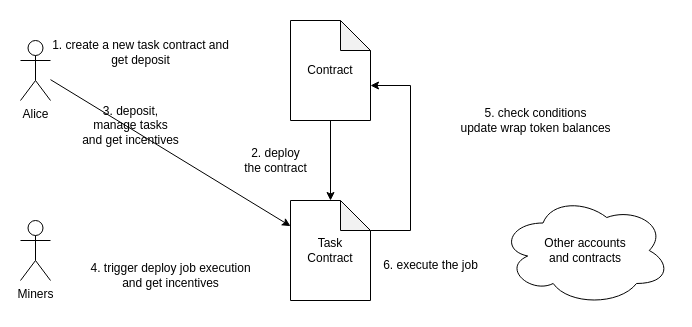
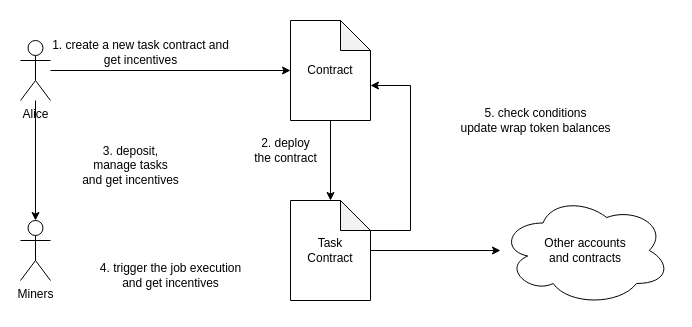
node "1. create a new task contract and get deposit": label "1. create a new task contract and get deposit" -> "1. create a new task contract and get incentives"
edge "Alice" -> "Contract": added
node "3. deposit, manage tasks and get incentives": moved (131, 126) -> (131, 166)
edge "Alice" -> "Task Contract": now "Alice" -> "Miners"
node "2. deploy the contract": moved (276, 161) -> (286, 151)
edge "Task Contract" -> "Other accounts and contracts": added
node "6. execute the job": removed
node "4. trigger deploy job execution and get incentives": label "4. trigger deploy job execution and get incentives" -> "4. trigger the job execution and get incentives"
